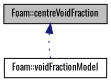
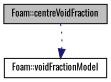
edge "Foam::voidFractionModel" -> "Foam::centreVoidFraction": reversed
